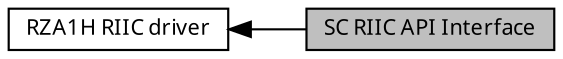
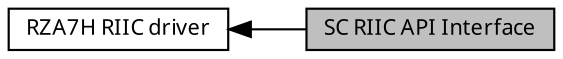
node "RZA1H RIIC driver": label "RZA1H RIIC driver" -> "RZA7H RIIC driver"
